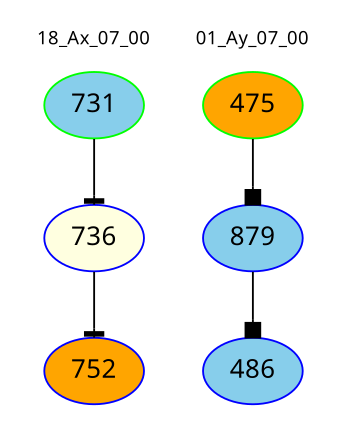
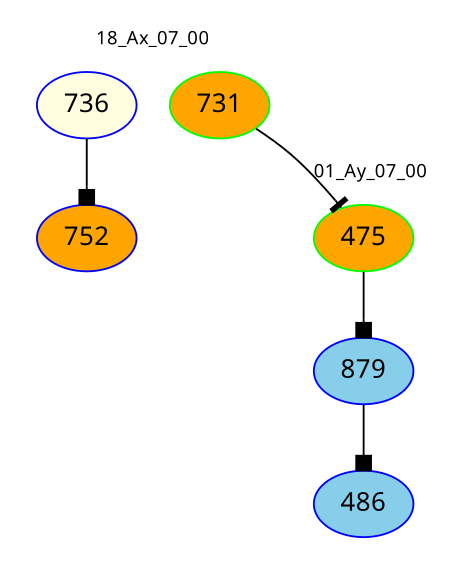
node "731": fillcolor skyblue -> orange
edge "731" -> "736": now "731" -> "475"
edge "736" -> "752": arrowhead tee -> box
